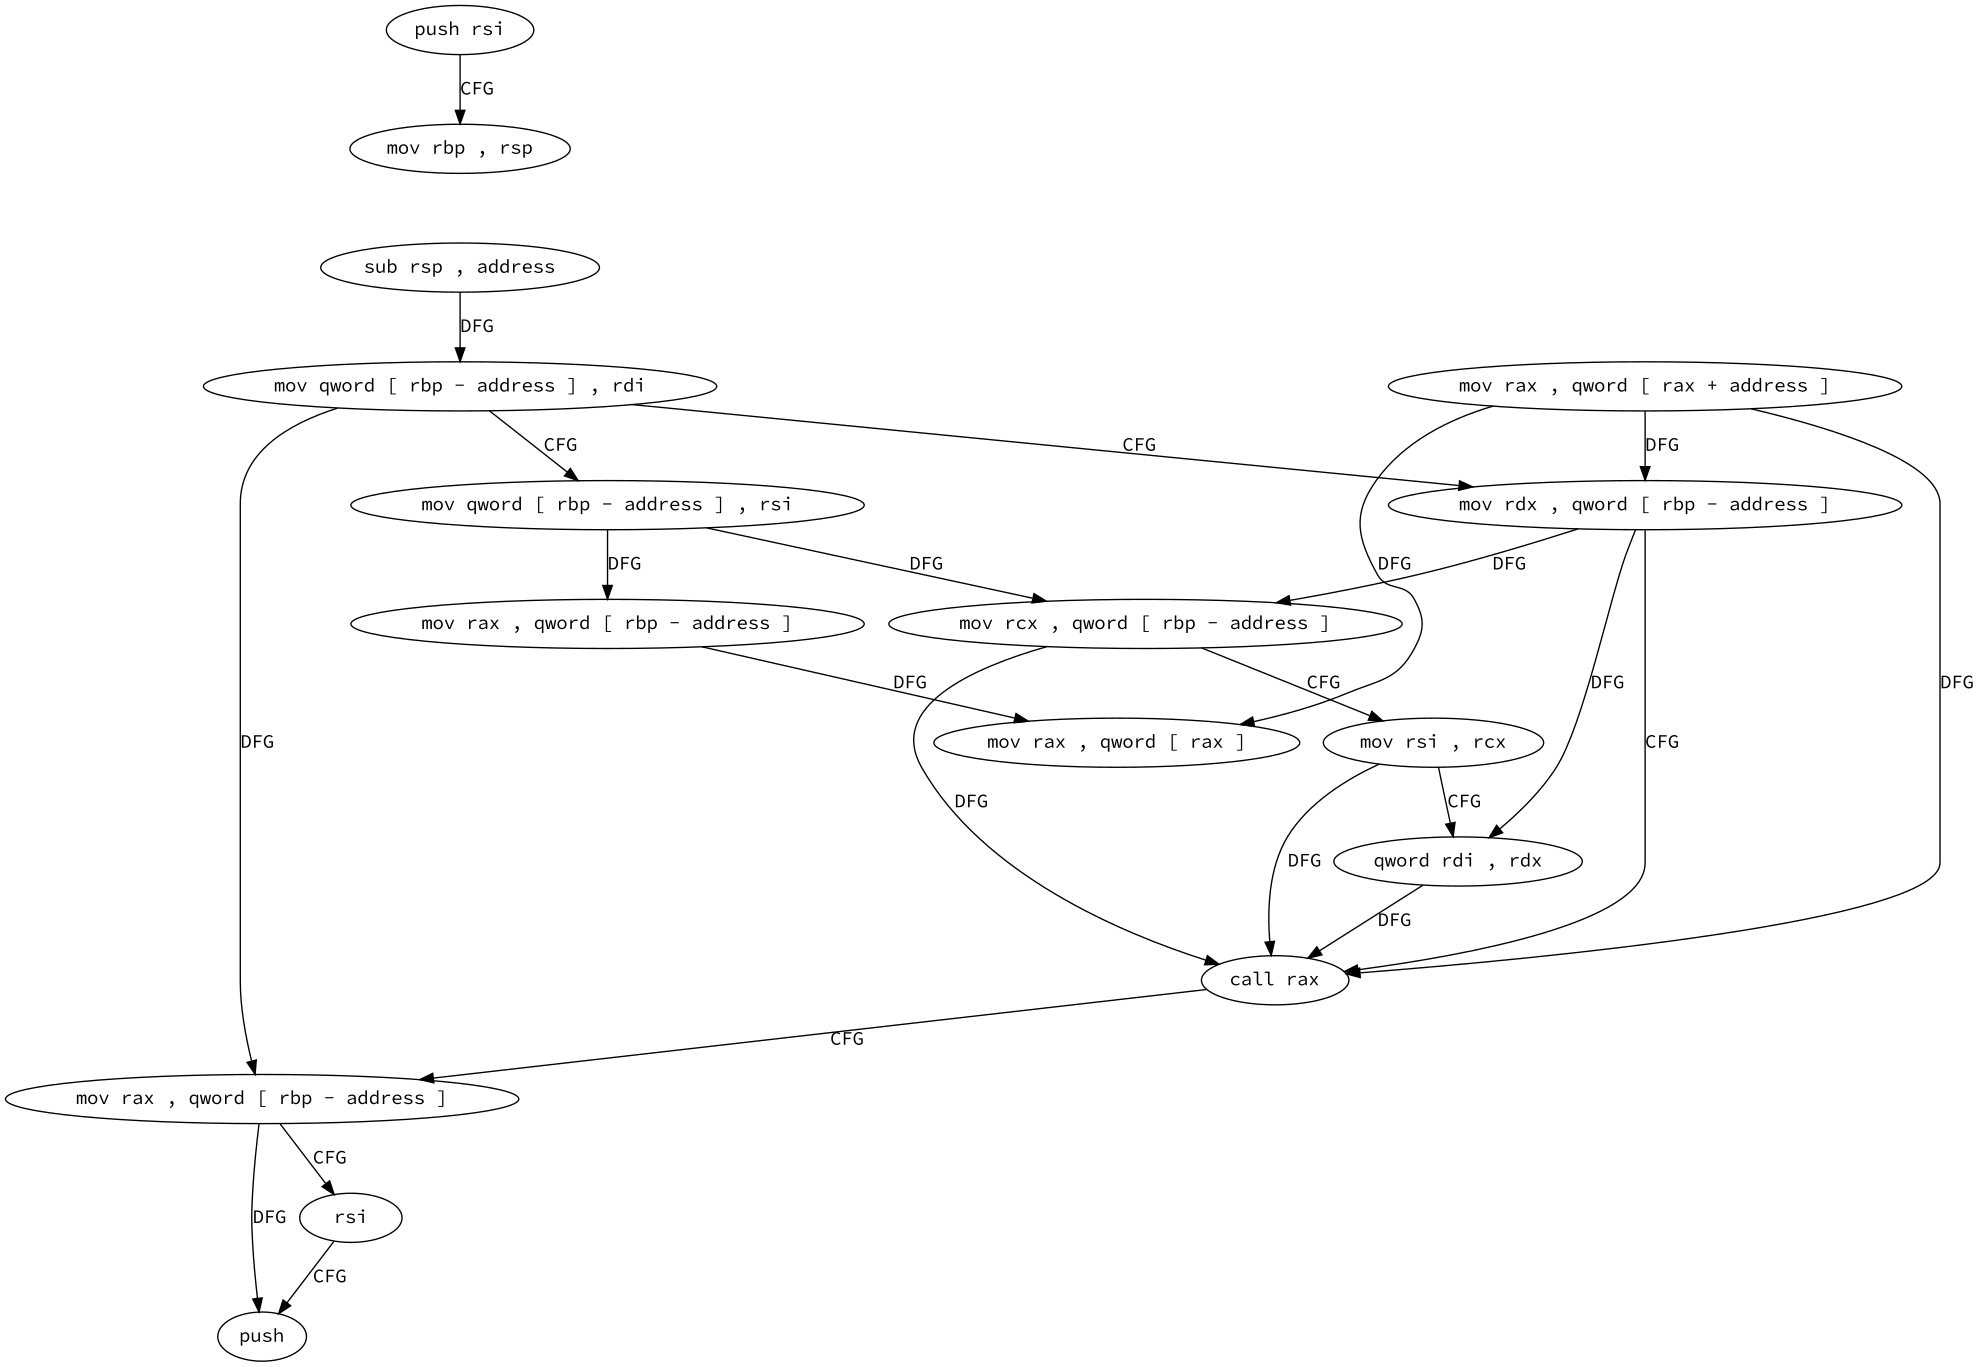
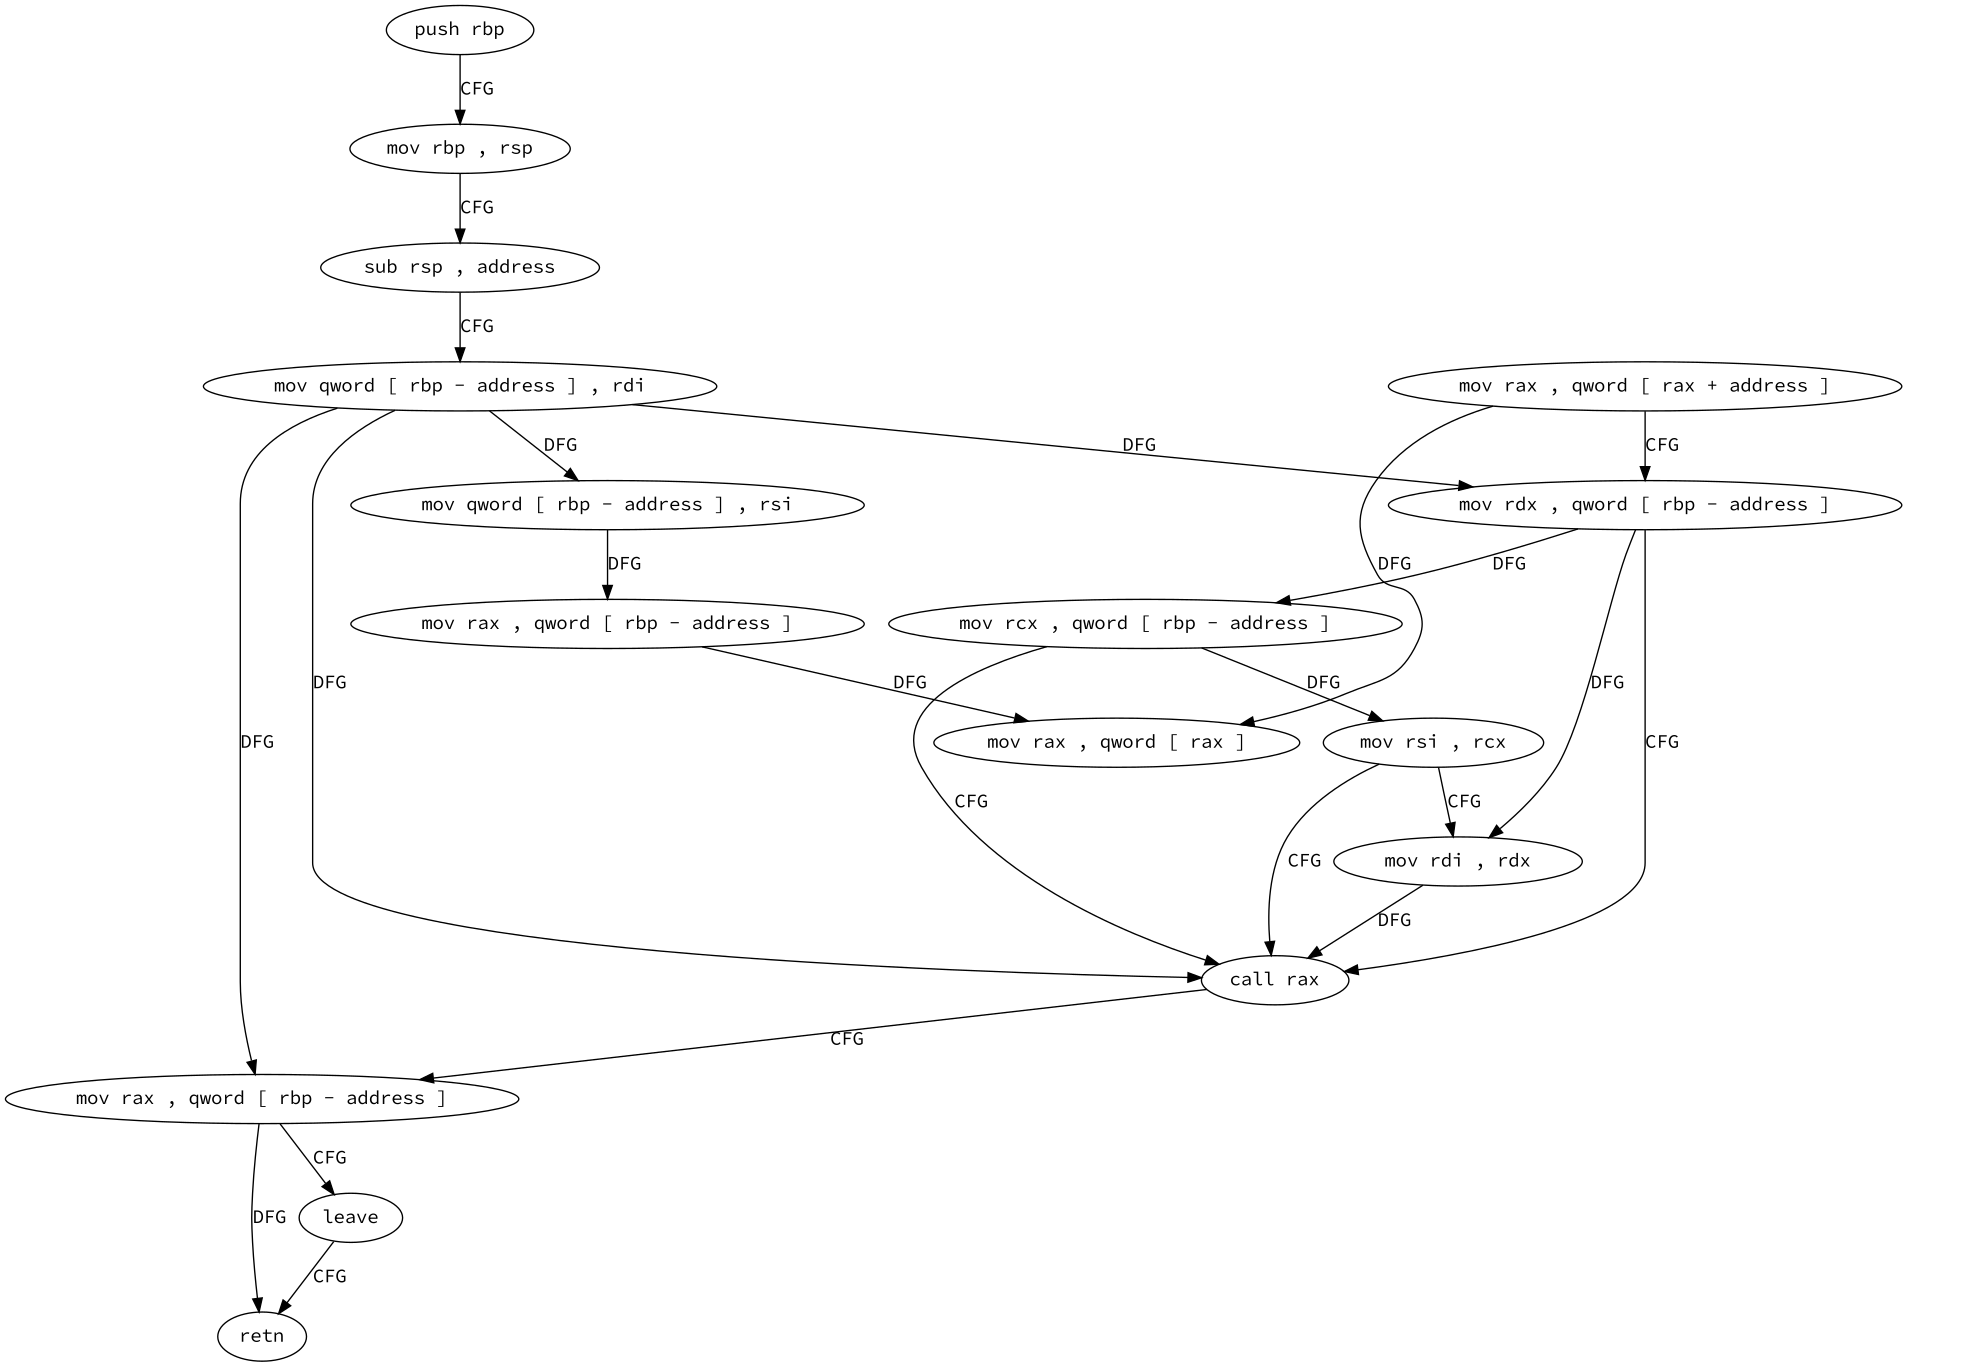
node "push rsi": label "push rsi" -> "push rbp"
edge "mov rbp , rsp" -> "sub rsp , address": added, label "CFG"
edge "sub rsp , address" -> "mov qword [ rbp - address ] , rdi": label "DFG" -> "CFG"
edge "mov qword [ rbp - address ] , rdi" -> "mov qword [ rbp - address ] , rsi": label "CFG" -> "DFG"
edge "mov qword [ rbp - address ] , rdi" -> "mov rdx , qword [ rbp - address ]": label "CFG" -> "DFG"
edge "mov rax , qword [ rax + address ]" -> "mov rdx , qword [ rbp - address ]": label "DFG" -> "CFG"
edge "mov qword [ rbp - address ] , rsi" -> "mov rcx , qword [ rbp - address ]": removed, label "DFG"
edge "mov rcx , qword [ rbp - address ]" -> "mov rsi , rcx": label "CFG" -> "DFG"
edge "mov rcx , qword [ rbp - address ]" -> "call rax": label "DFG" -> "CFG"
edge "mov rsi , rcx" -> "call rax": label "DFG" -> "CFG"
node "qword rdi , rdx": label "qword rdi , rdx" -> "mov rdi , rdx"
edge "mov rax , qword [ rax + address ]" -> "call rax": now "mov qword [ rbp - address ] , rdi" -> "call rax"
node "rsi": label "rsi" -> "leave"
node "push": label "push" -> "retn"
